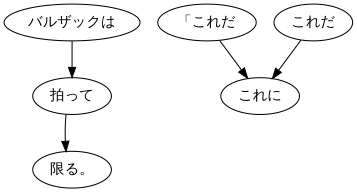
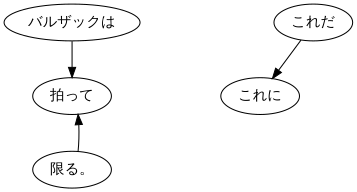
node "「これだ": removed
edge "拍って" -> "限る。": reversed
